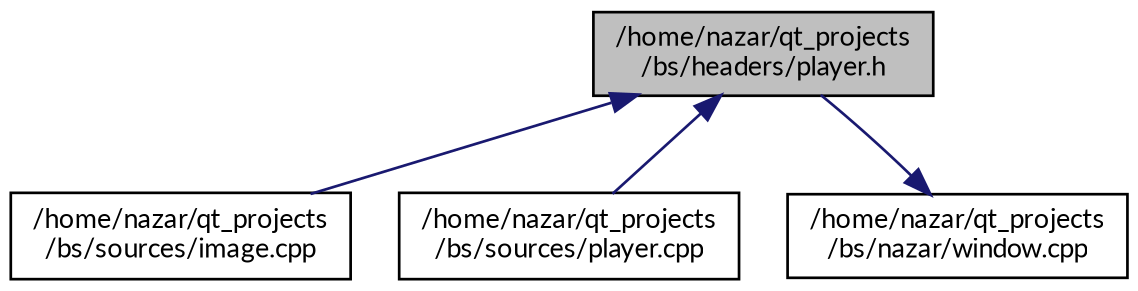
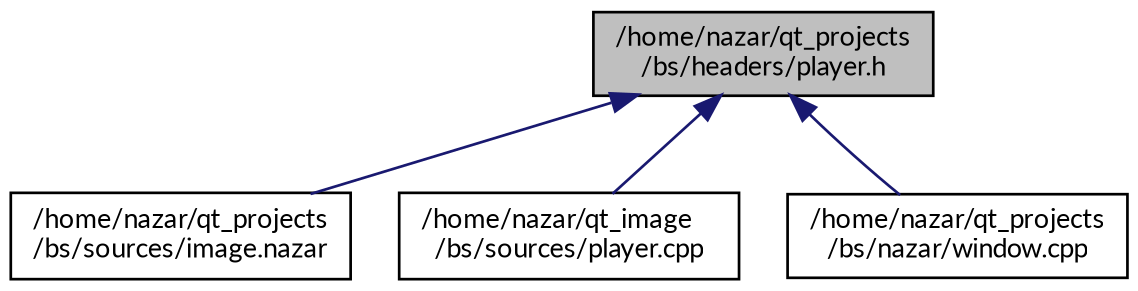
edge "/home/nazar/qt_projects /bs/headers/player.h" -> "/home/nazar/qt_projects /bs/nazar/window.cpp": reversed
node "/home/nazar/qt_projects /bs/sources/image.cpp": label "/home/nazar/qt_projects /bs/sources/image.cpp" -> "/home/nazar/qt_projects /bs/sources/image.nazar"
node "/home/nazar/qt_projects /bs/sources/player.cpp": label "/home/nazar/qt_projects /bs/sources/player.cpp" -> "/home/nazar/qt_image /bs/sources/player.cpp"
